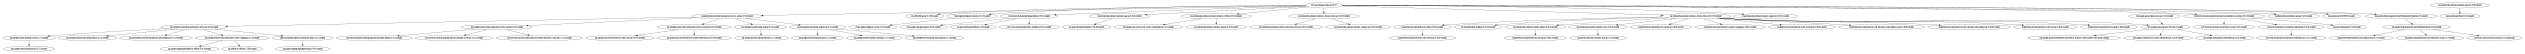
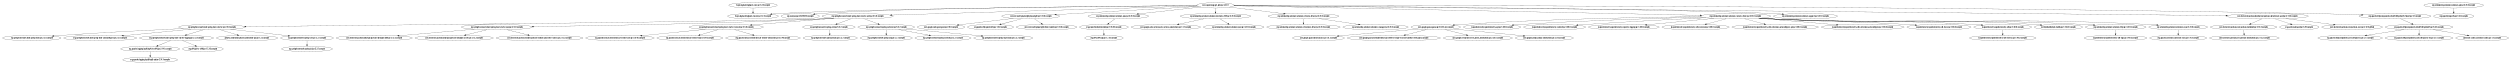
edge "com.superxiang:get_jobs:jar:v2.0.1" -> "org.slf4j:slf4j-api:jar:1.7.30:compile": now "org.projectlombok:lombok:jar:1.18.30:compile" -> "org.slf4j:slf4j-api:jar:1.7.30:compile"
node "io.github.cdimascio:dotenv-java:jar:2.2.0:compile": removed
edge "com.google.guava:failureaccess:jar:1.0.3:compile" -> "com.google.guava:guava:jar:33.4.6-jre:compile": reversed
edge "ch.qos.logback:logback-classic:jar:1.2.3:compile" -> "ch.qos.logback:logback-core:jar:1.2.3:compile": reversed
node "com.fasterxml.jackson.core:jackson-core:jar:2.12.3:compile": label "com.fasterxml.jackson.core:jackson-core:jar:2.12.3:compile" -> "com.fasterxml.jackson.core:jackson-core:jar:2.12.3:github"
node "org.apache.tomcat.embed:tomcat-embed-el:jar:9.0.46:compile": added
node "commons-codec:commons-codec:jar:1.15:superxiang": label "commons-codec:commons-codec:jar:1.15:superxiang" -> "commons-codec:commons-codec:jar:1.15:compile"
edge "jakarta.annotation:jakarta.annotation-api:jar:1.3.5:compile" -> "org.apache.logging.log4j:log4j-api:jar:2.14.1:compile": now "org.apache.logging.log4j:log4j-to-slf4j:jar:2.14.1:compile" -> "org.apache.logging.log4j:log4j-api:jar:2.14.1:compile"
